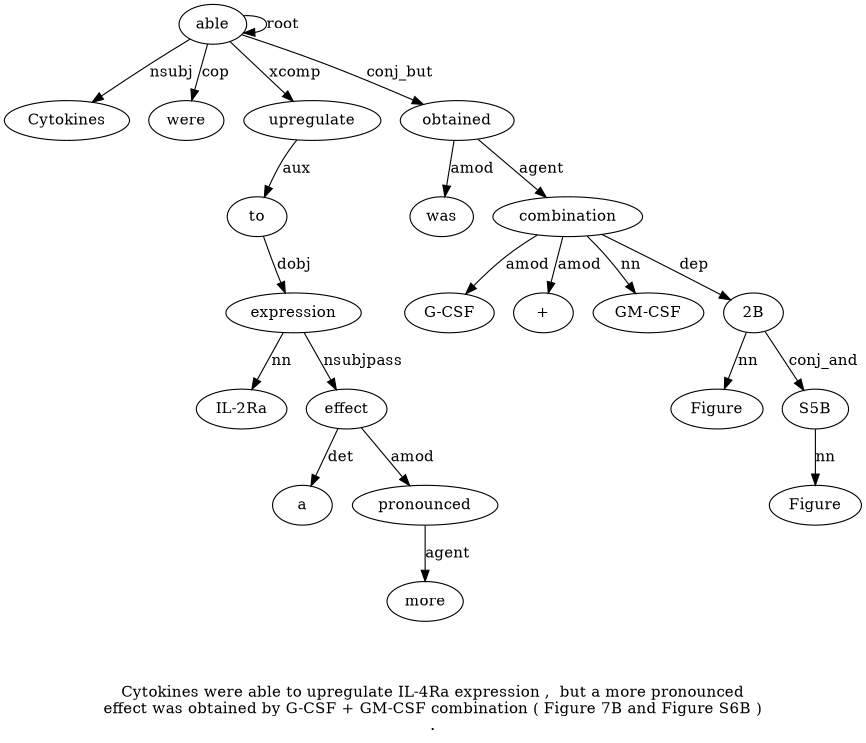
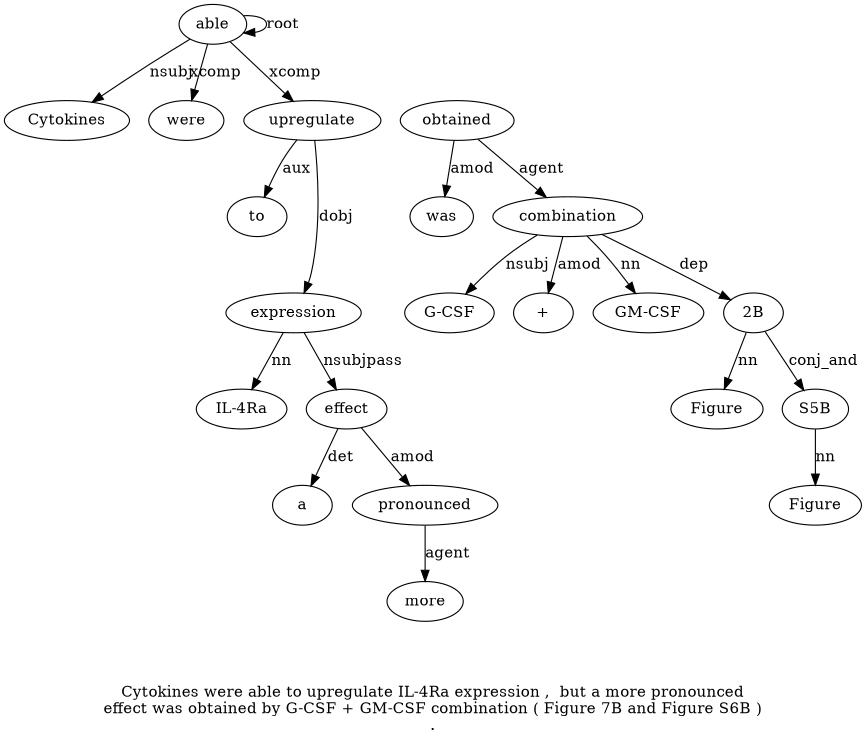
edge "able" -> "obtained": removed, label "conj_but"
edge "able" -> "were": label "cop" -> "xcomp"
edge "to" -> "expression": now "upregulate" -> "expression"
edge "combination" -> "G-CSF": label "amod" -> "nsubj"
node "IL-2Ra": label "IL-2Ra" -> "IL-4Ra"
